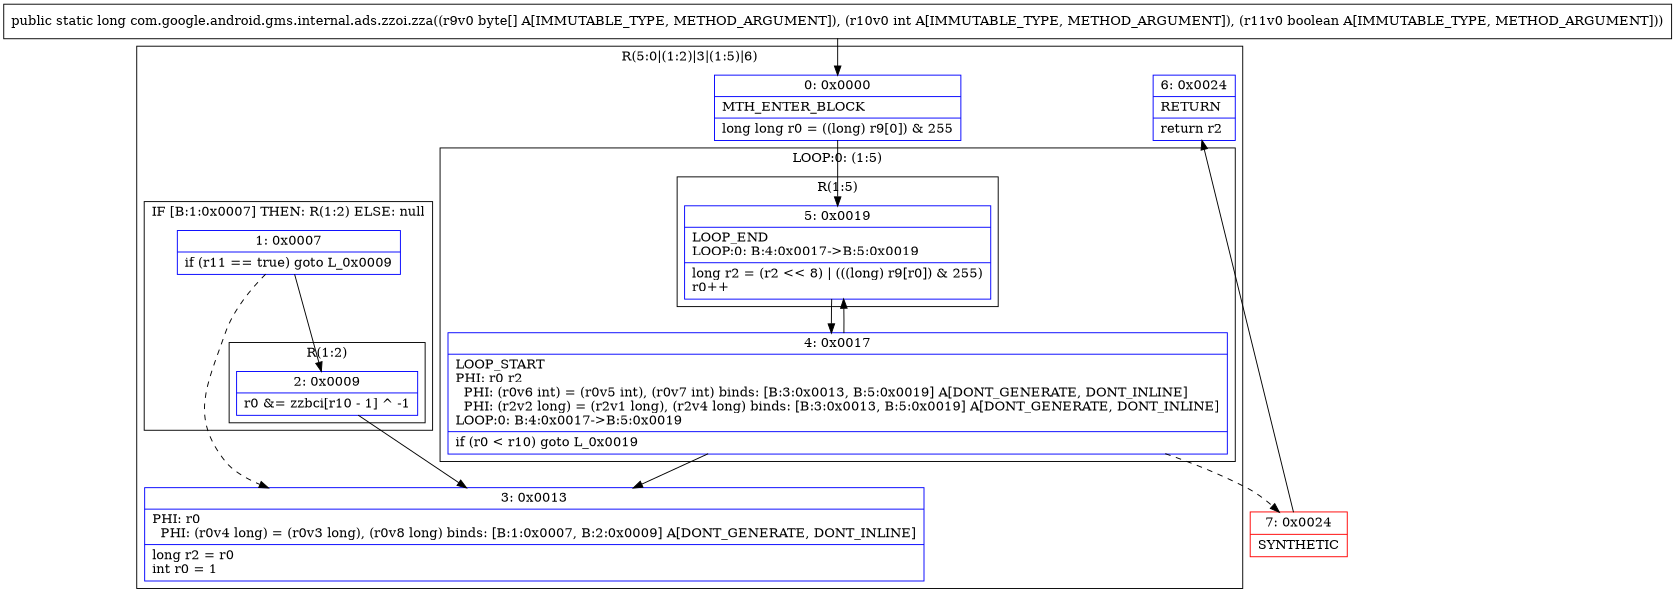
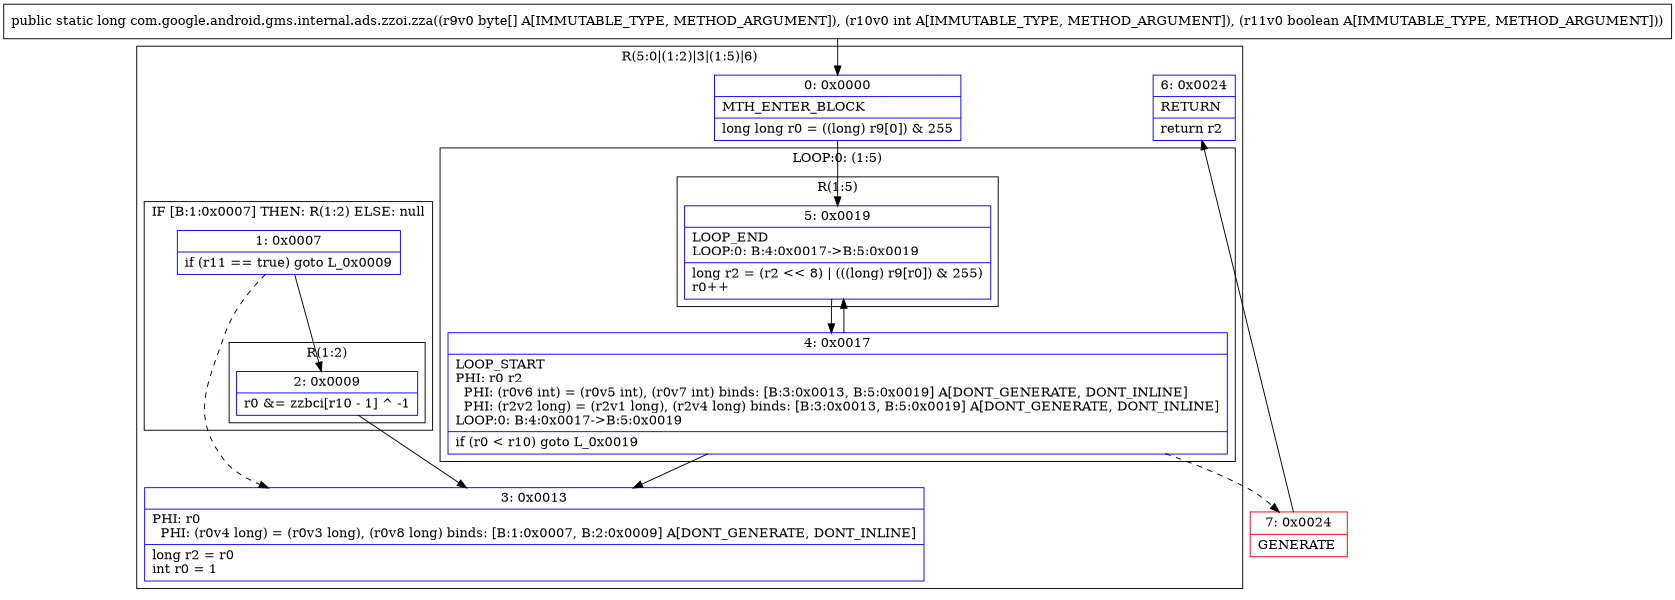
node "7: 0x0024": text "SYNTHETIC" -> "GENERATE"
